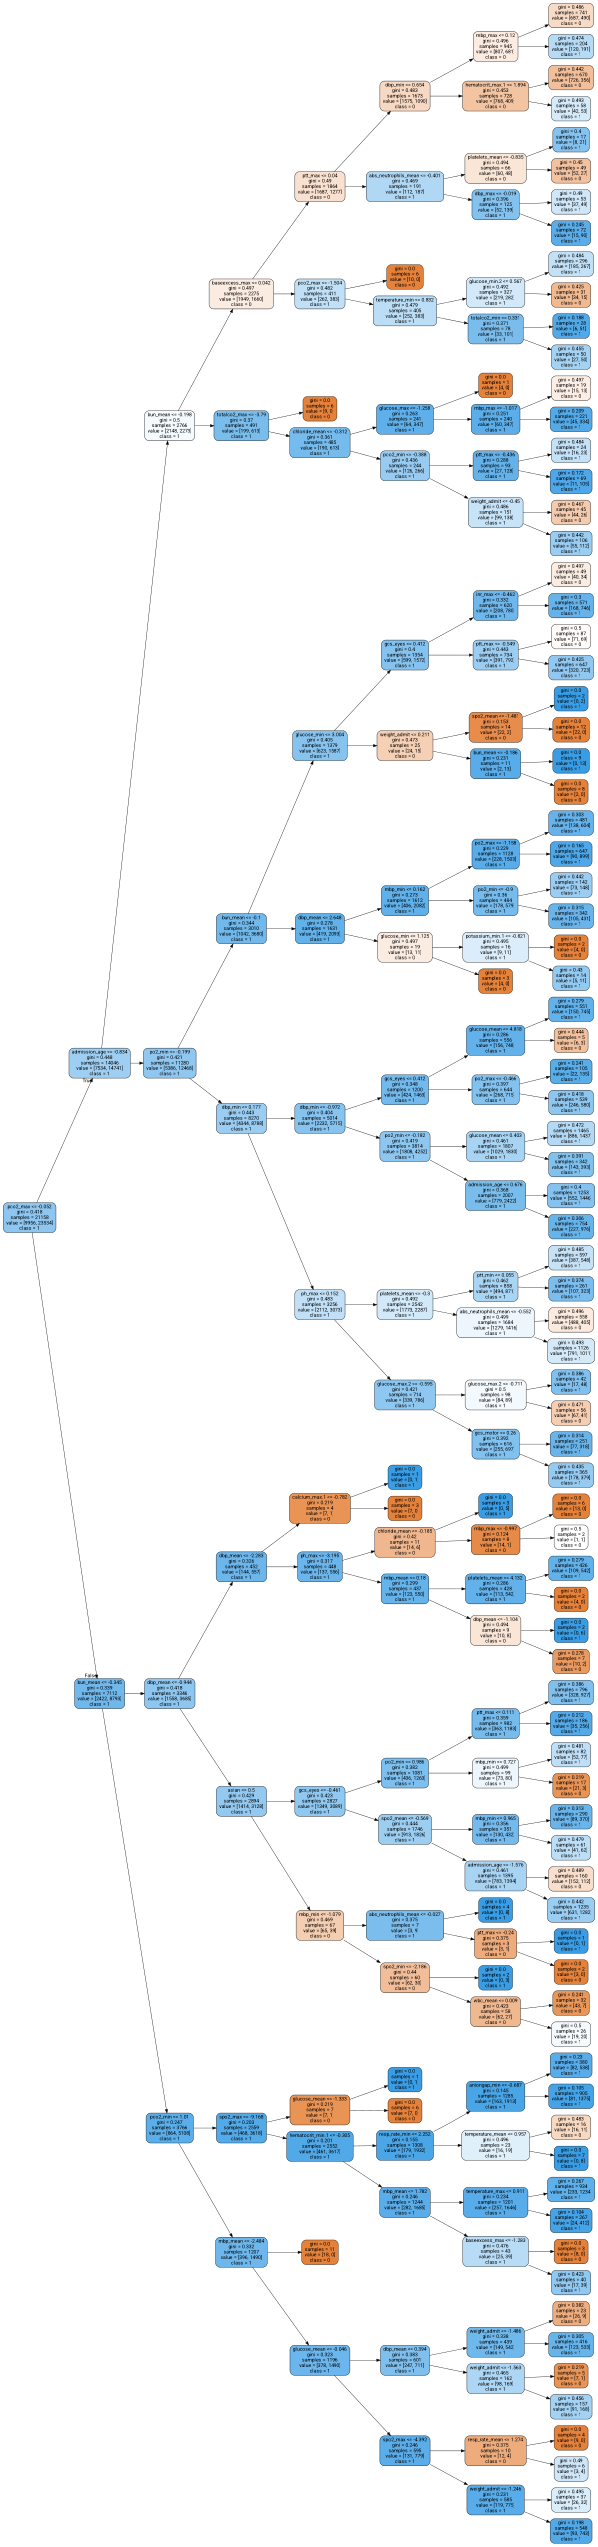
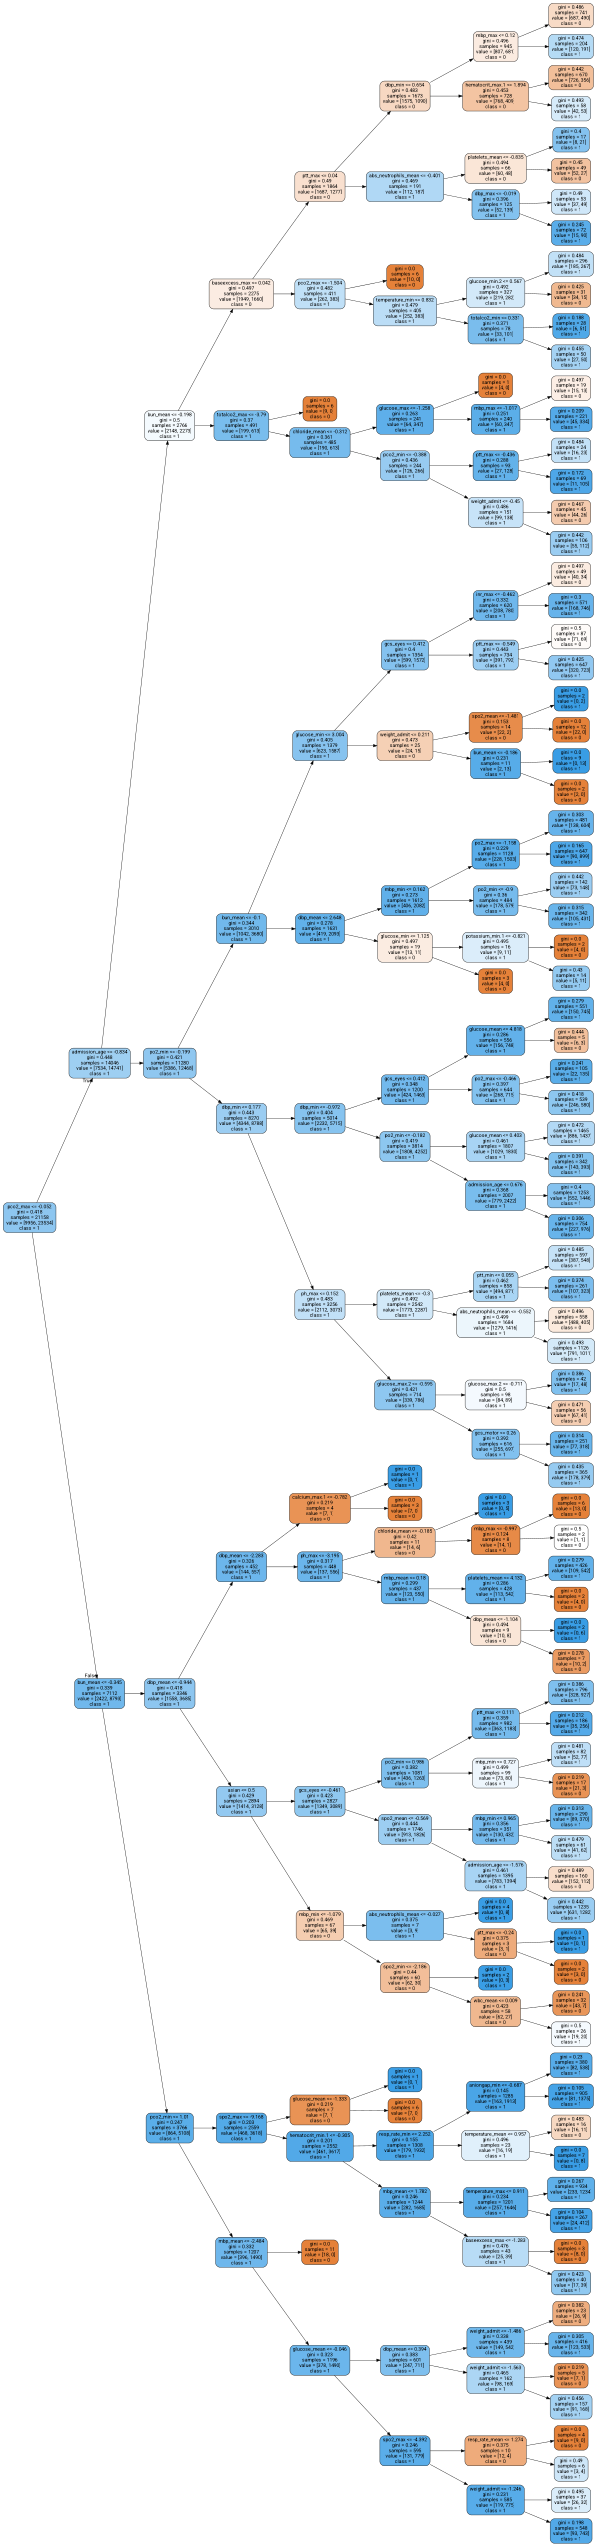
node "gini = 0.0 samples = 8 value = [2, 0] class = 0": label "gini = 0.0 samples = 8 value = [2, 0] class = 0" -> "gini = 0.0 samples = 2 value = [2, 0] class = 0"
